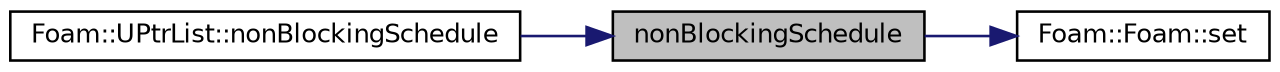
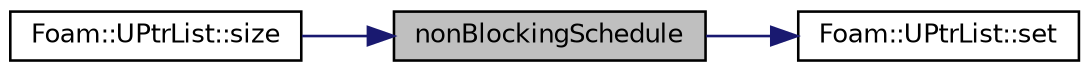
node "Foam::UPtrList::nonBlockingSchedule": label "Foam::UPtrList::nonBlockingSchedule" -> "Foam::UPtrList::size"
node "Foam::Foam::set": label "Foam::Foam::set" -> "Foam::UPtrList::set"
